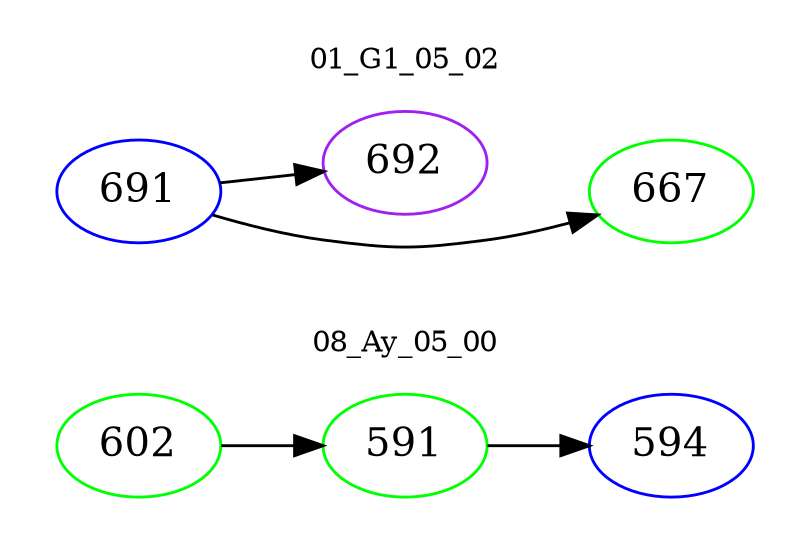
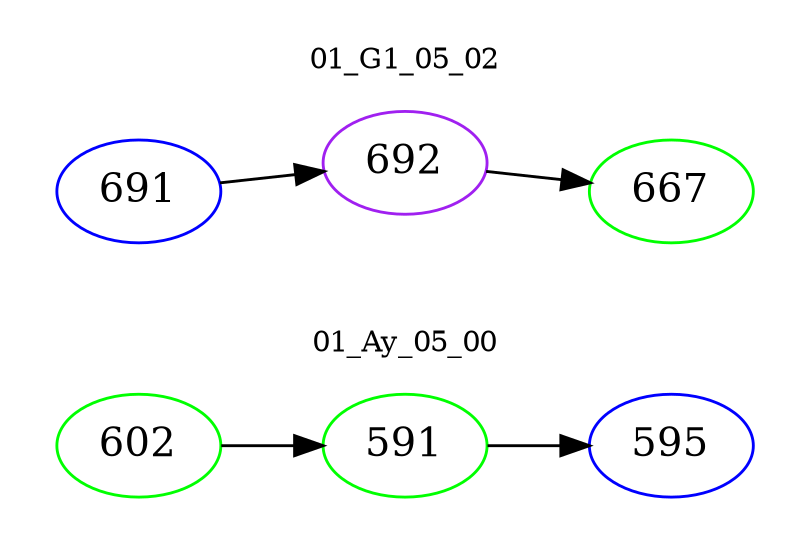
edge "691" -> "667": now "692" -> "667"
cluster "08_Ay_05_00": label "08_Ay_05_00" -> "01_Ay_05_00"
node "594": label "594" -> "595"
